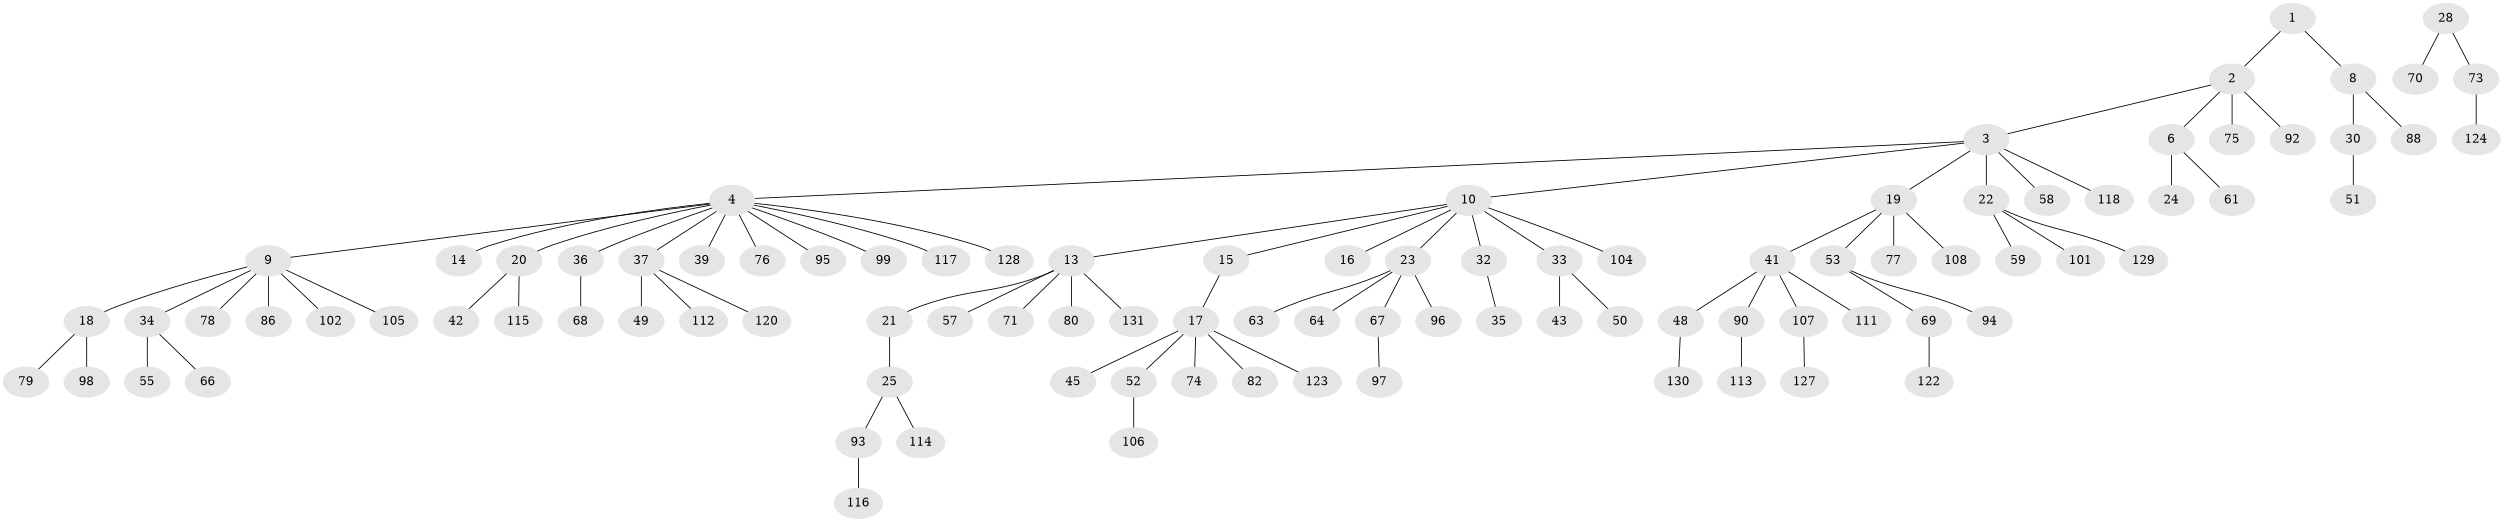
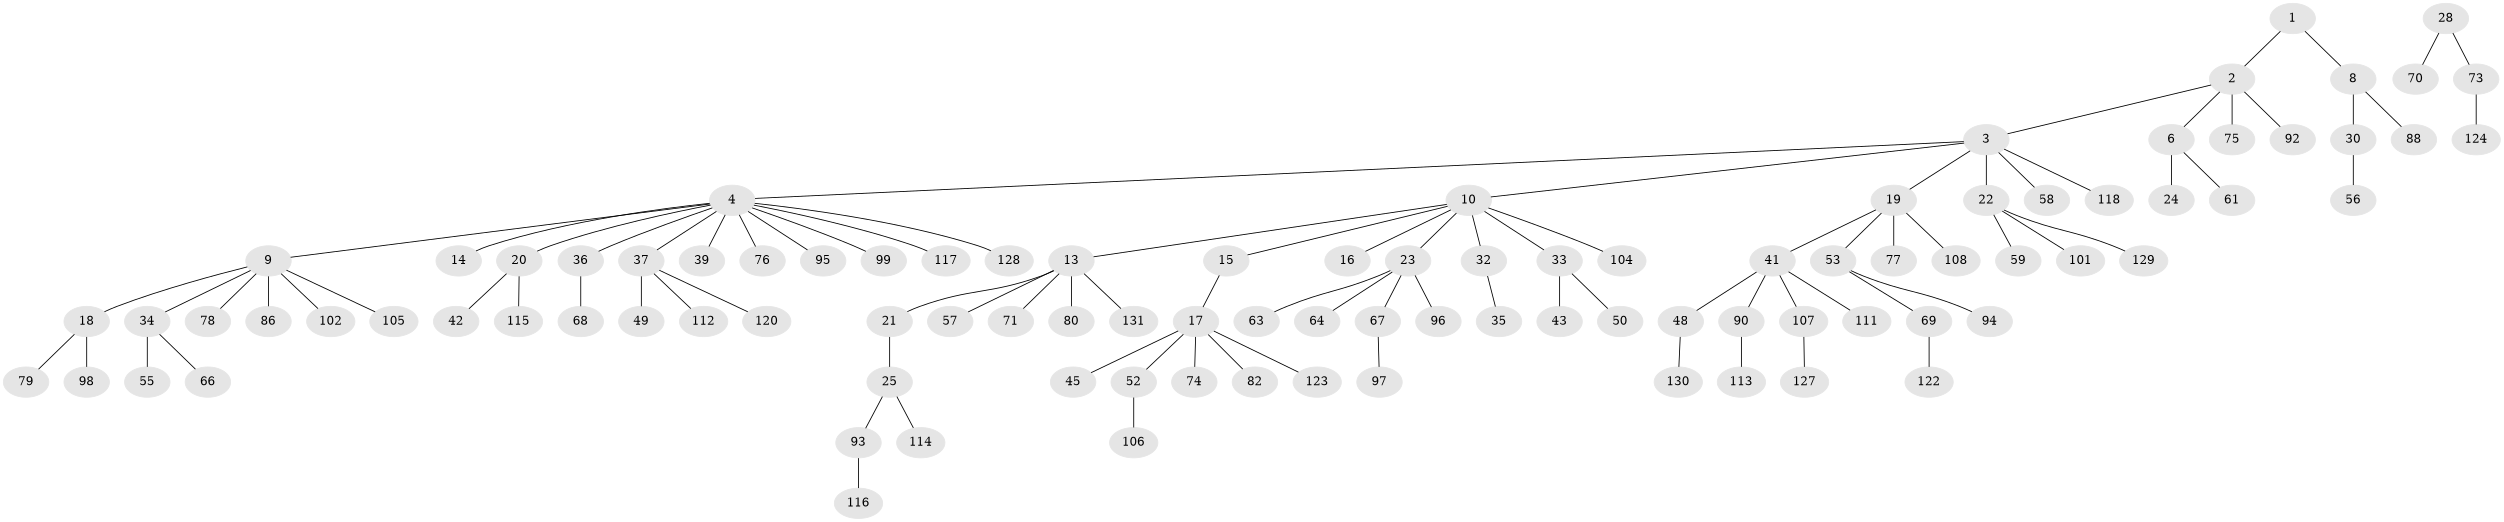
node "51": label "51" -> "56"
